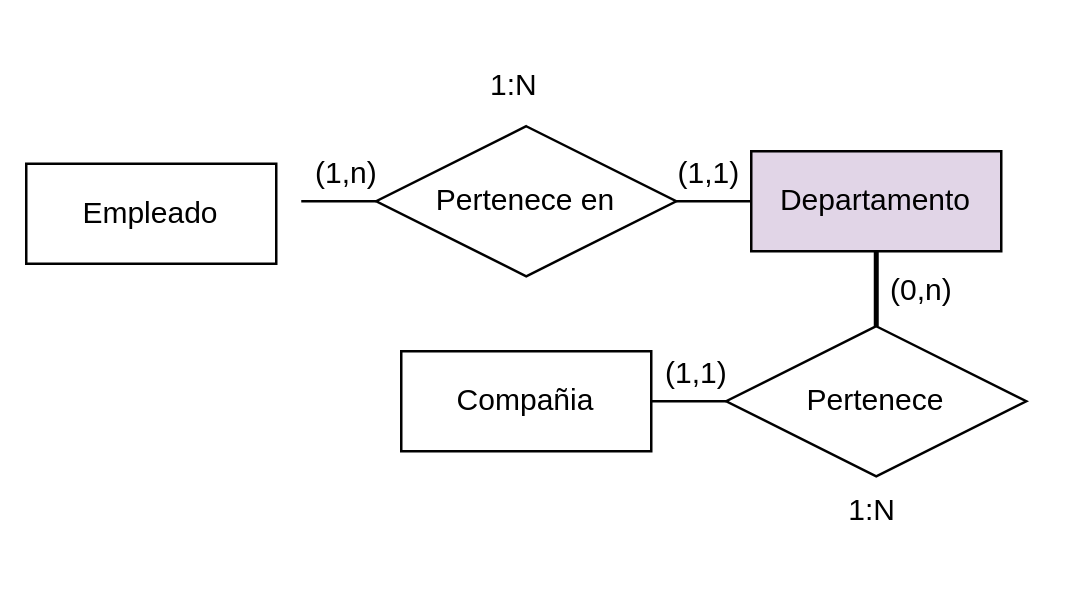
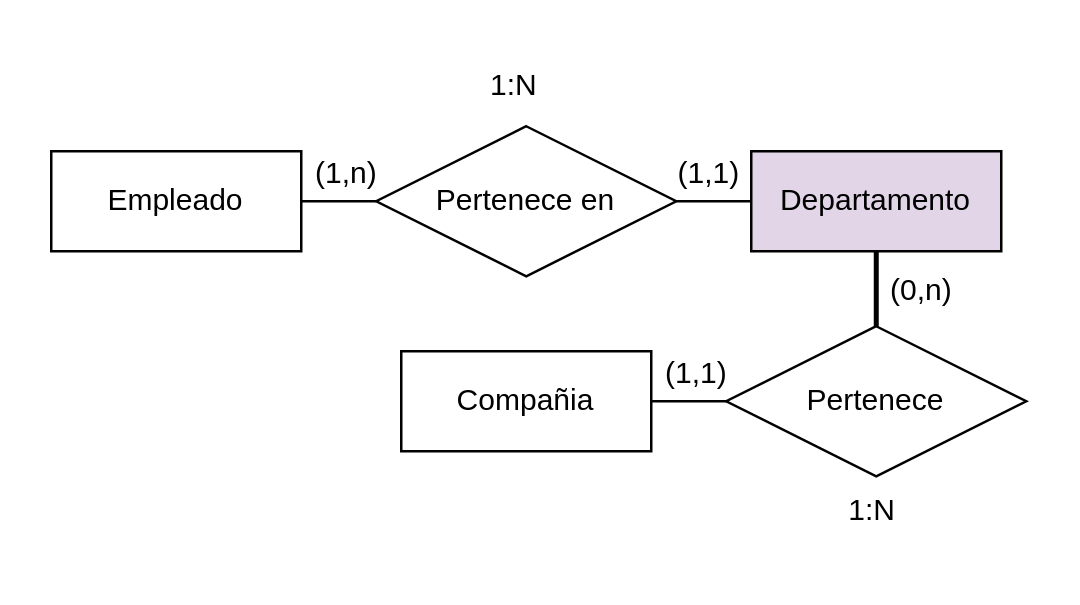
node "Empleado": moved (151, 214) -> (176, 201)
